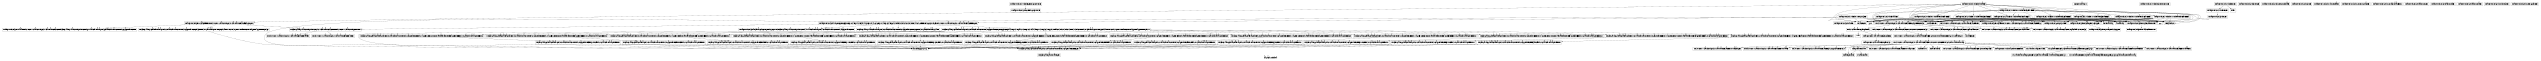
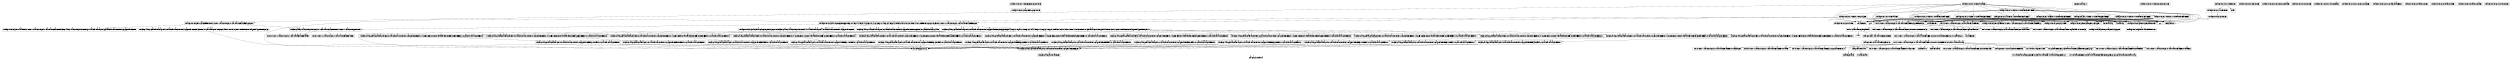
node "_ZN9LAMMPS_NS3Min12energy_forceEi": removed
